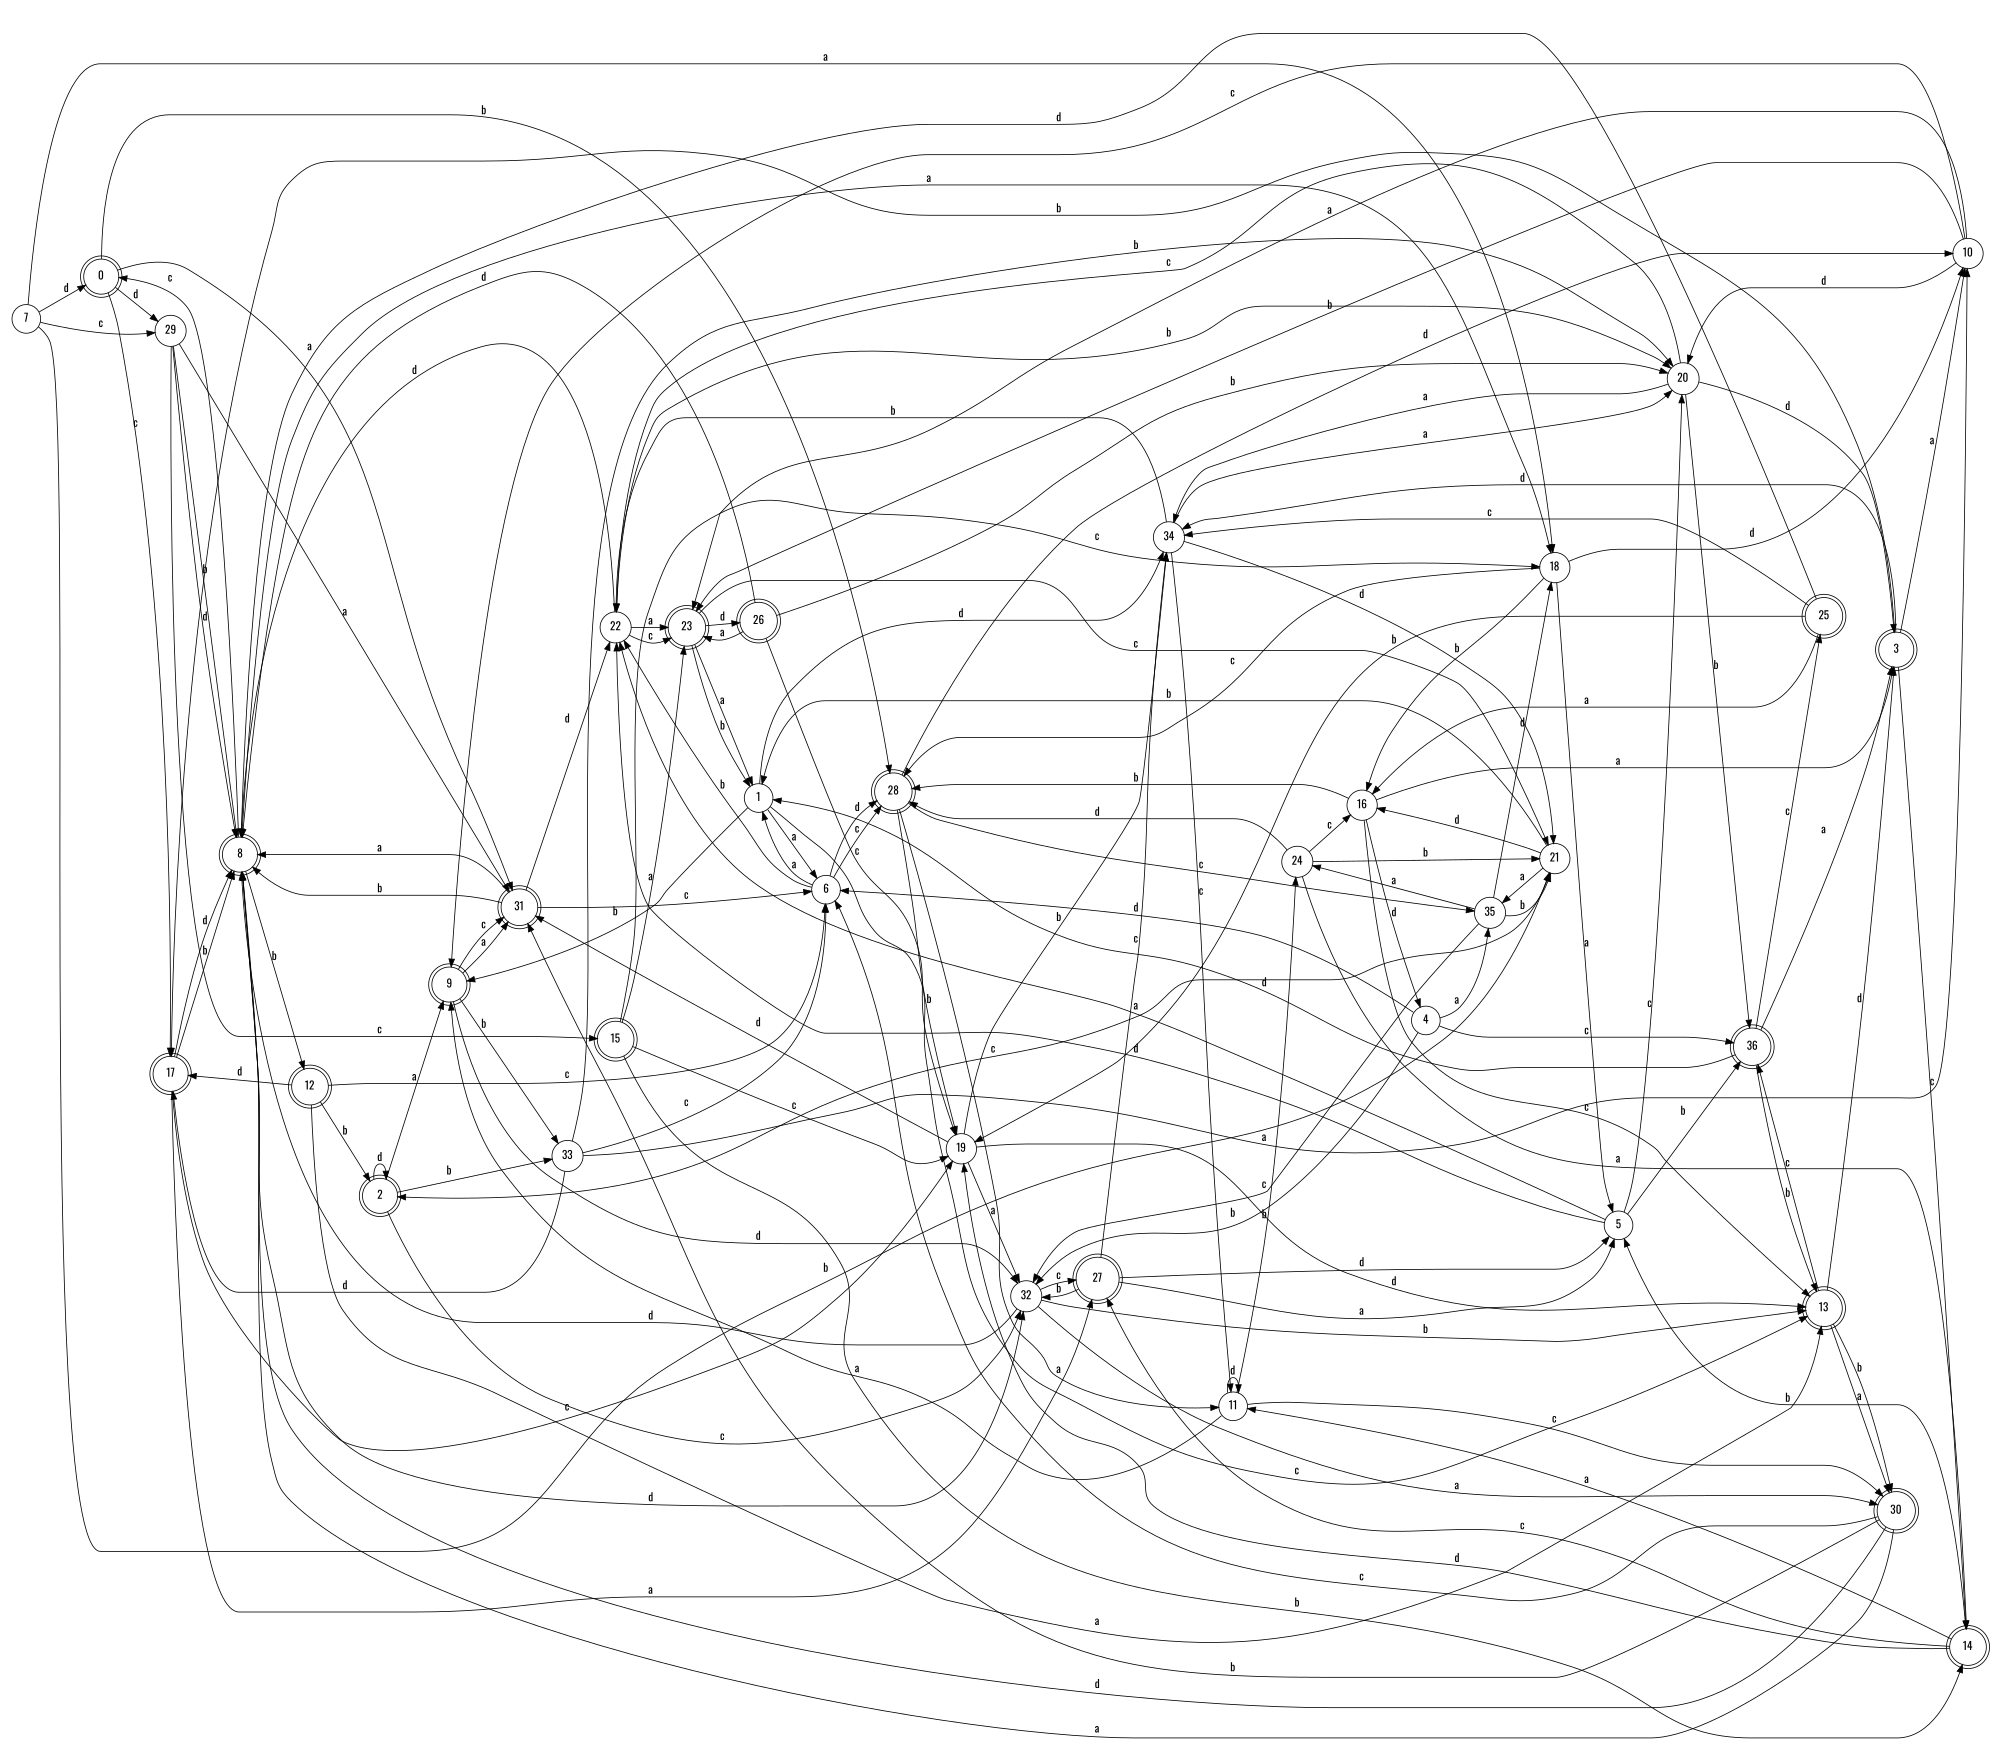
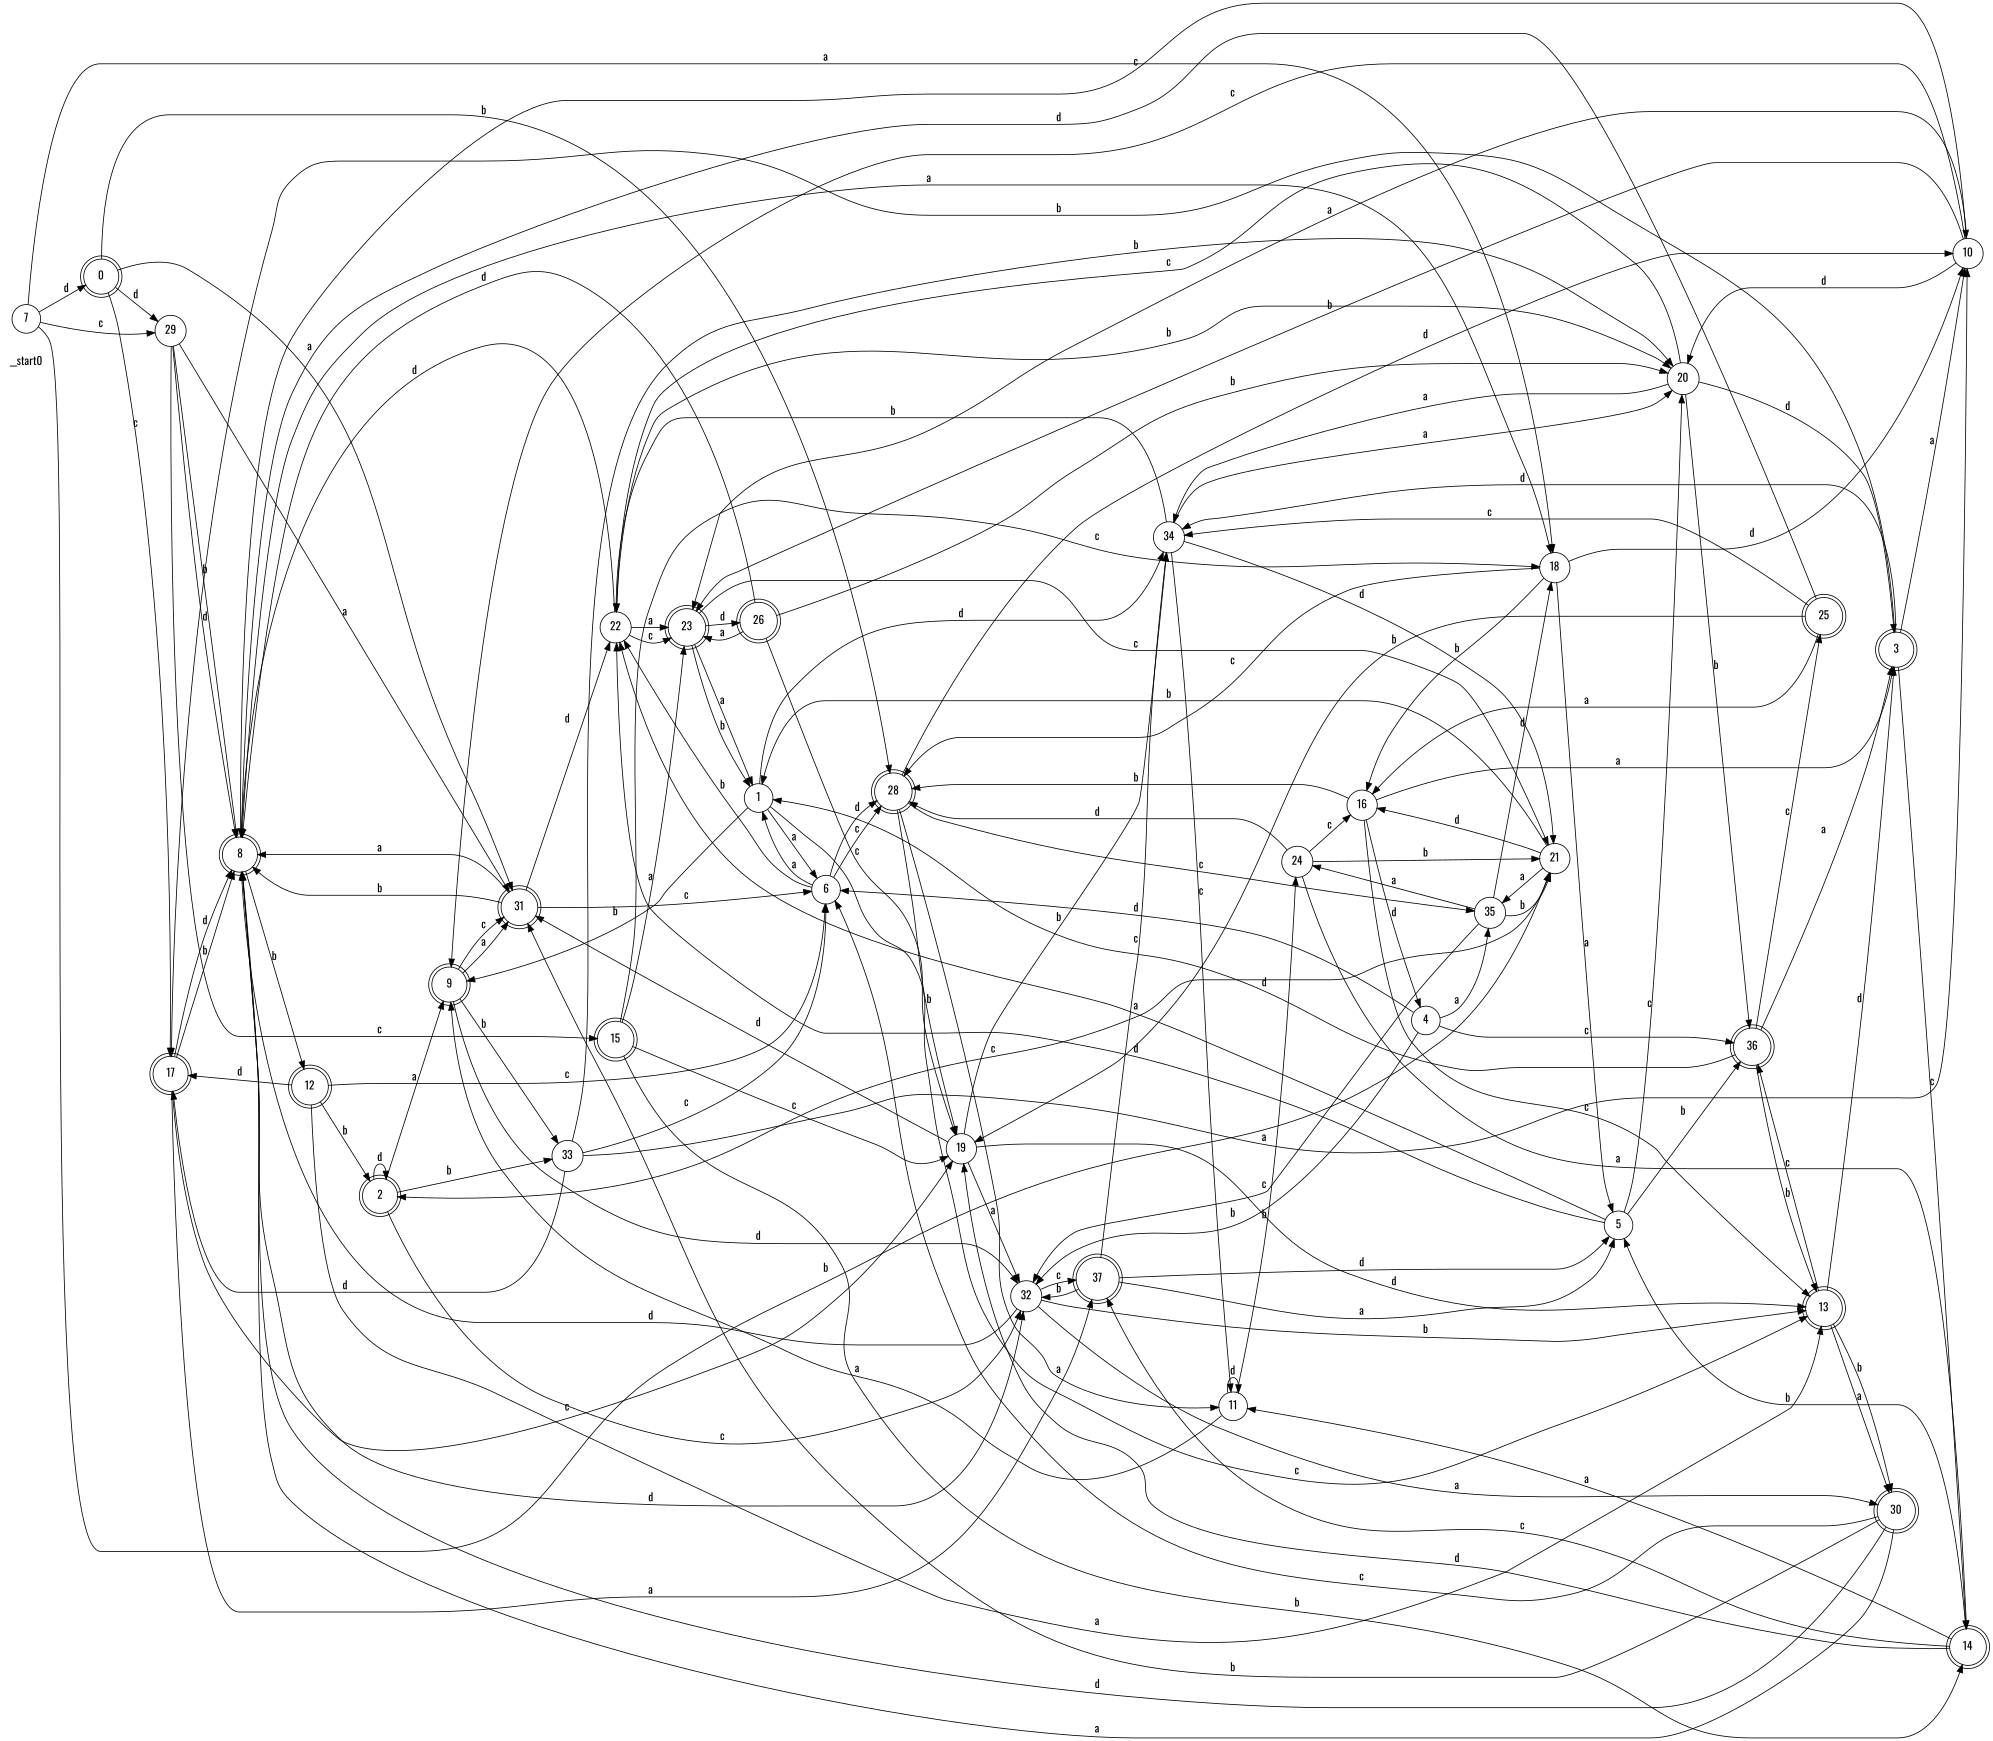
node "__start0": added
edge "8" -> "0": now "8" -> "10"
node "27": label "27" -> "37"
edge "11" -> "30": removed, label "c"
